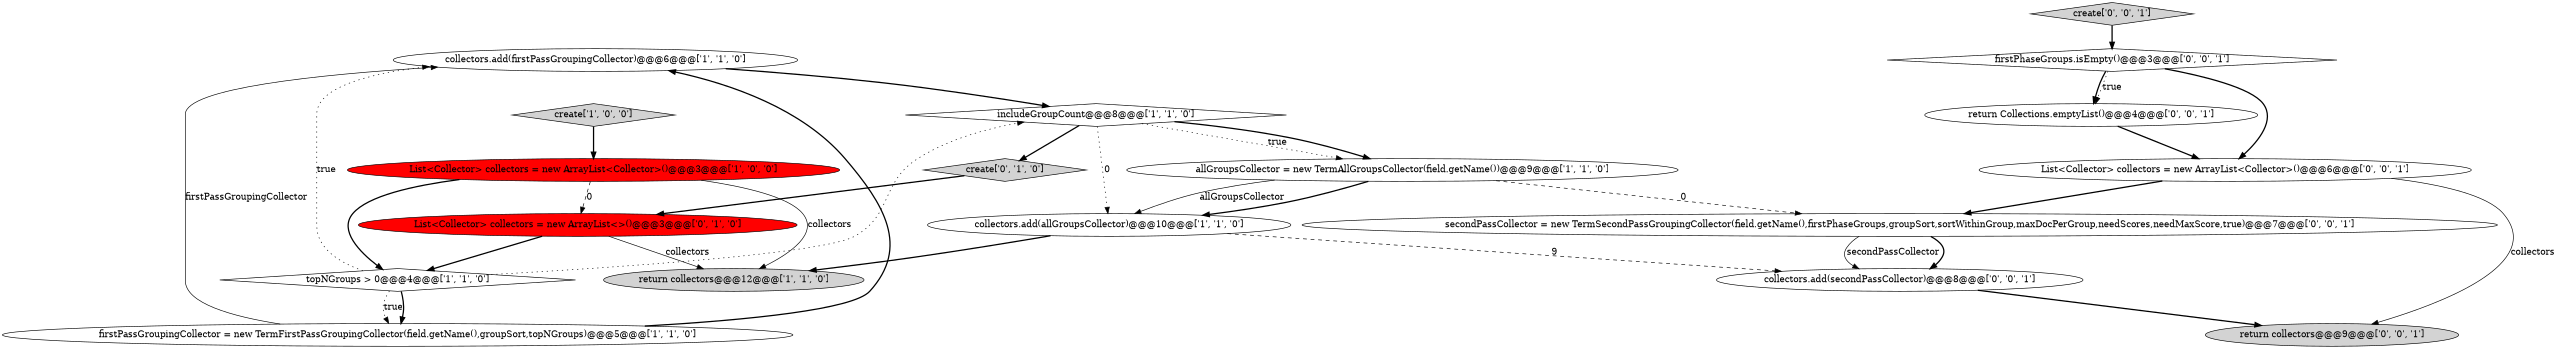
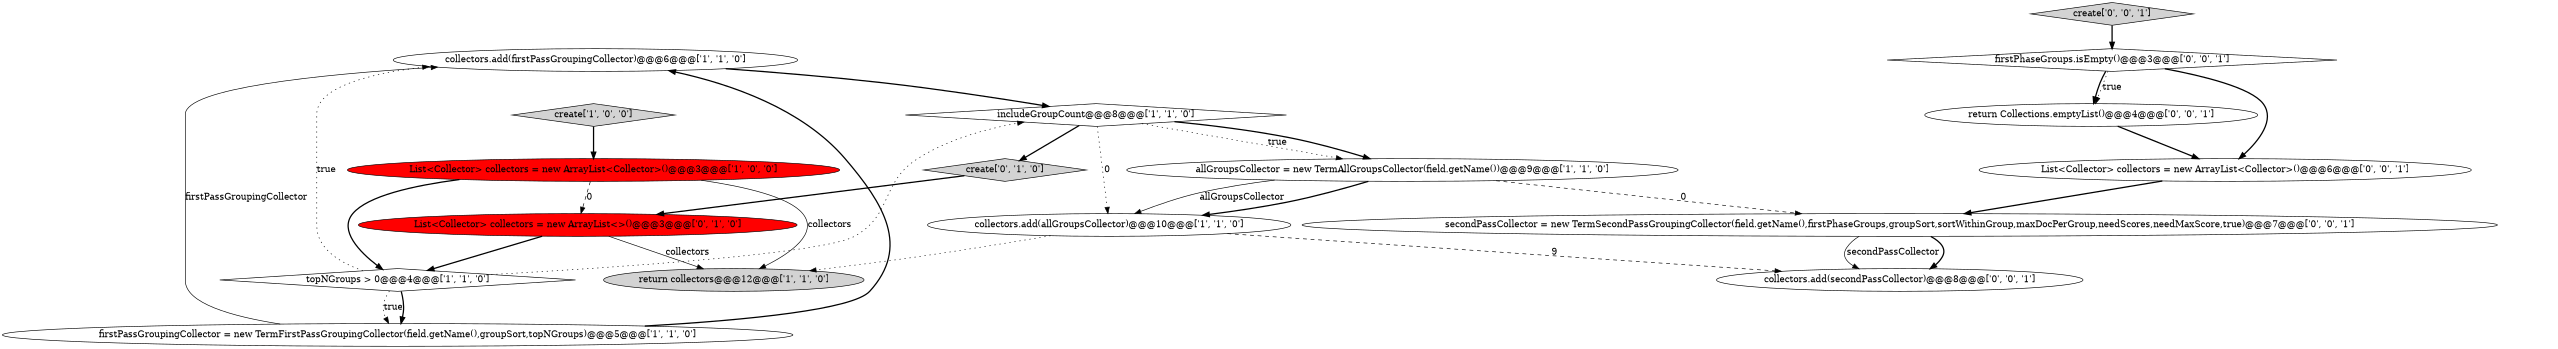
edge "collectors.add(allGroupsCollector)@@@10@@@['1', '1', '0']" -> "return collectors@@@12@@@['1', '1', '0']": style bold -> dotted
node "return collectors@@@9@@@['0', '0', '1']": removed
